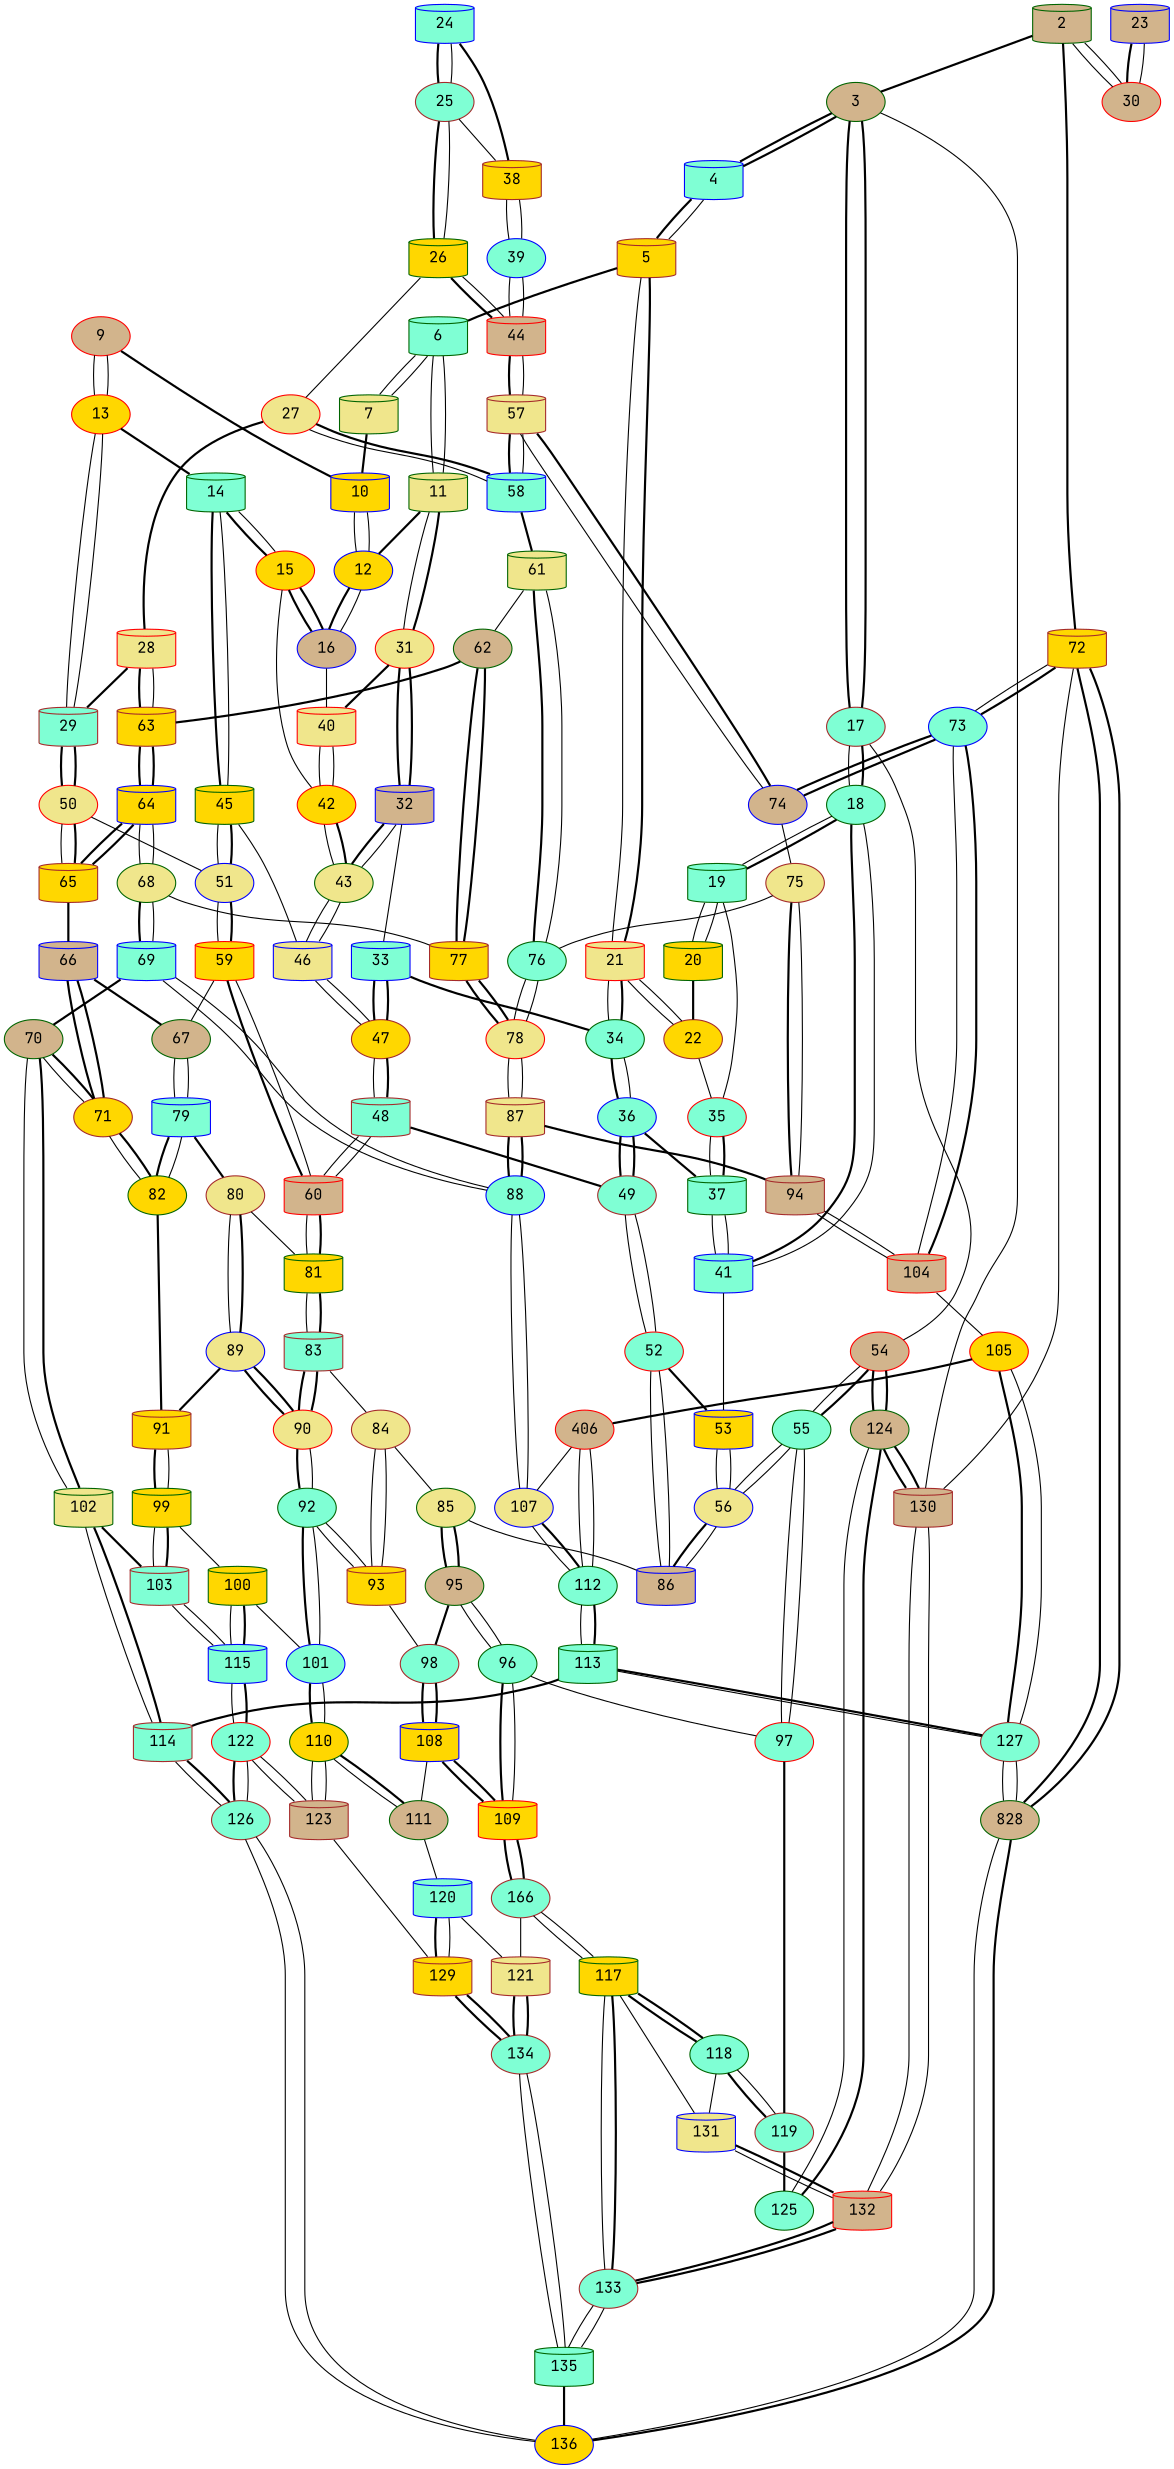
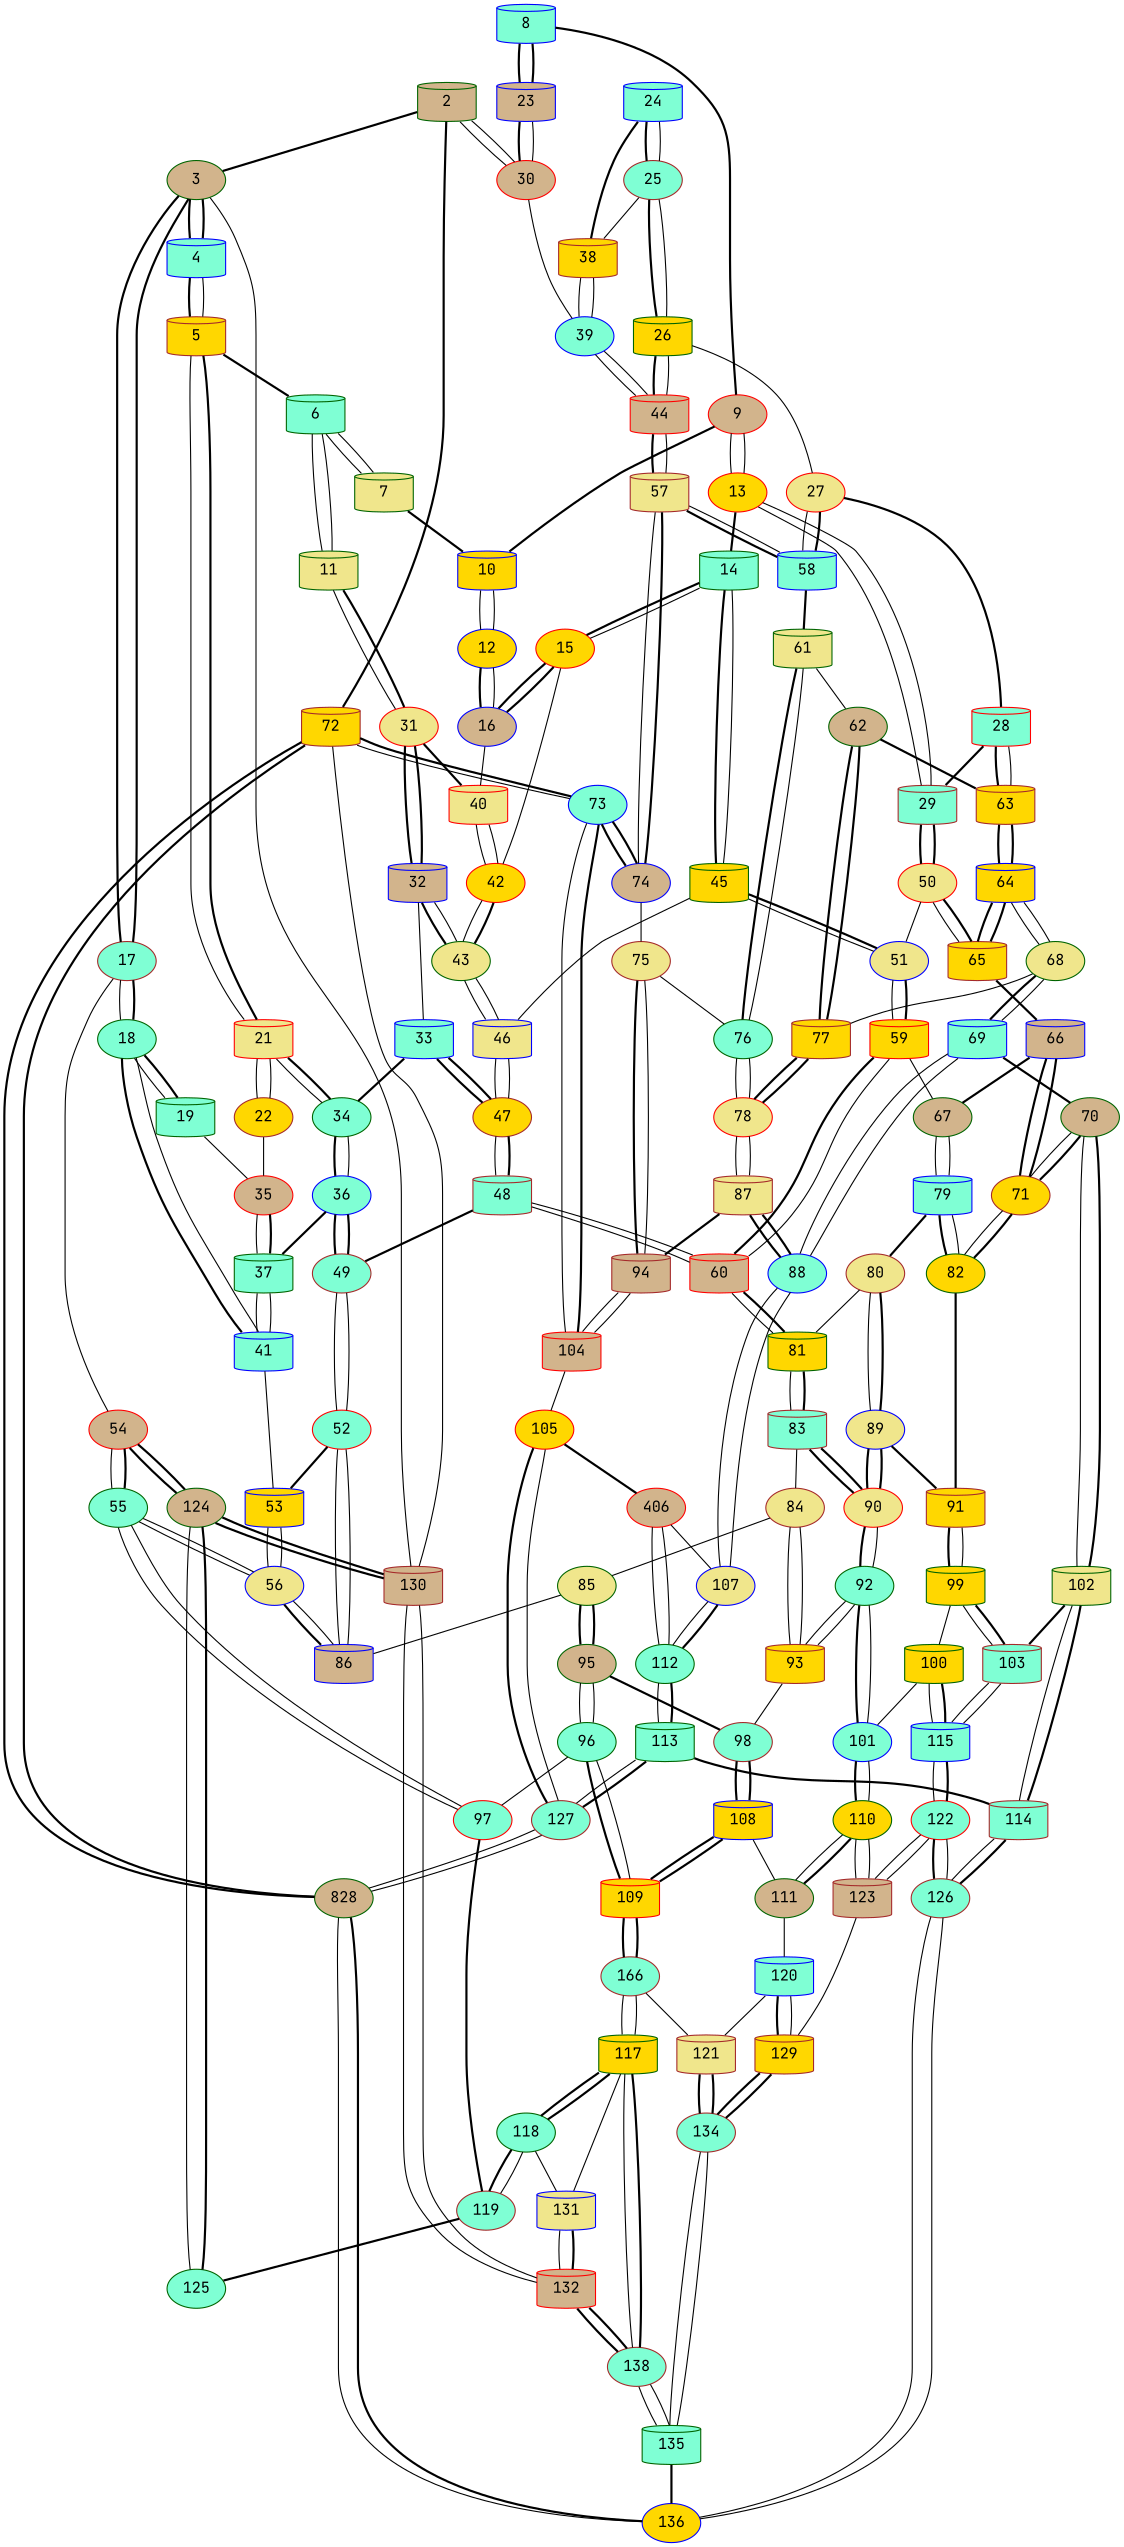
node "8": added
edge "30" -- "39": added
edge "11" -- "12": removed
node "28": fillcolor khaki -> aquamarine
node "20": removed
node "35": fillcolor aquamarine -> tan
node "133": label "133" -> "138"
